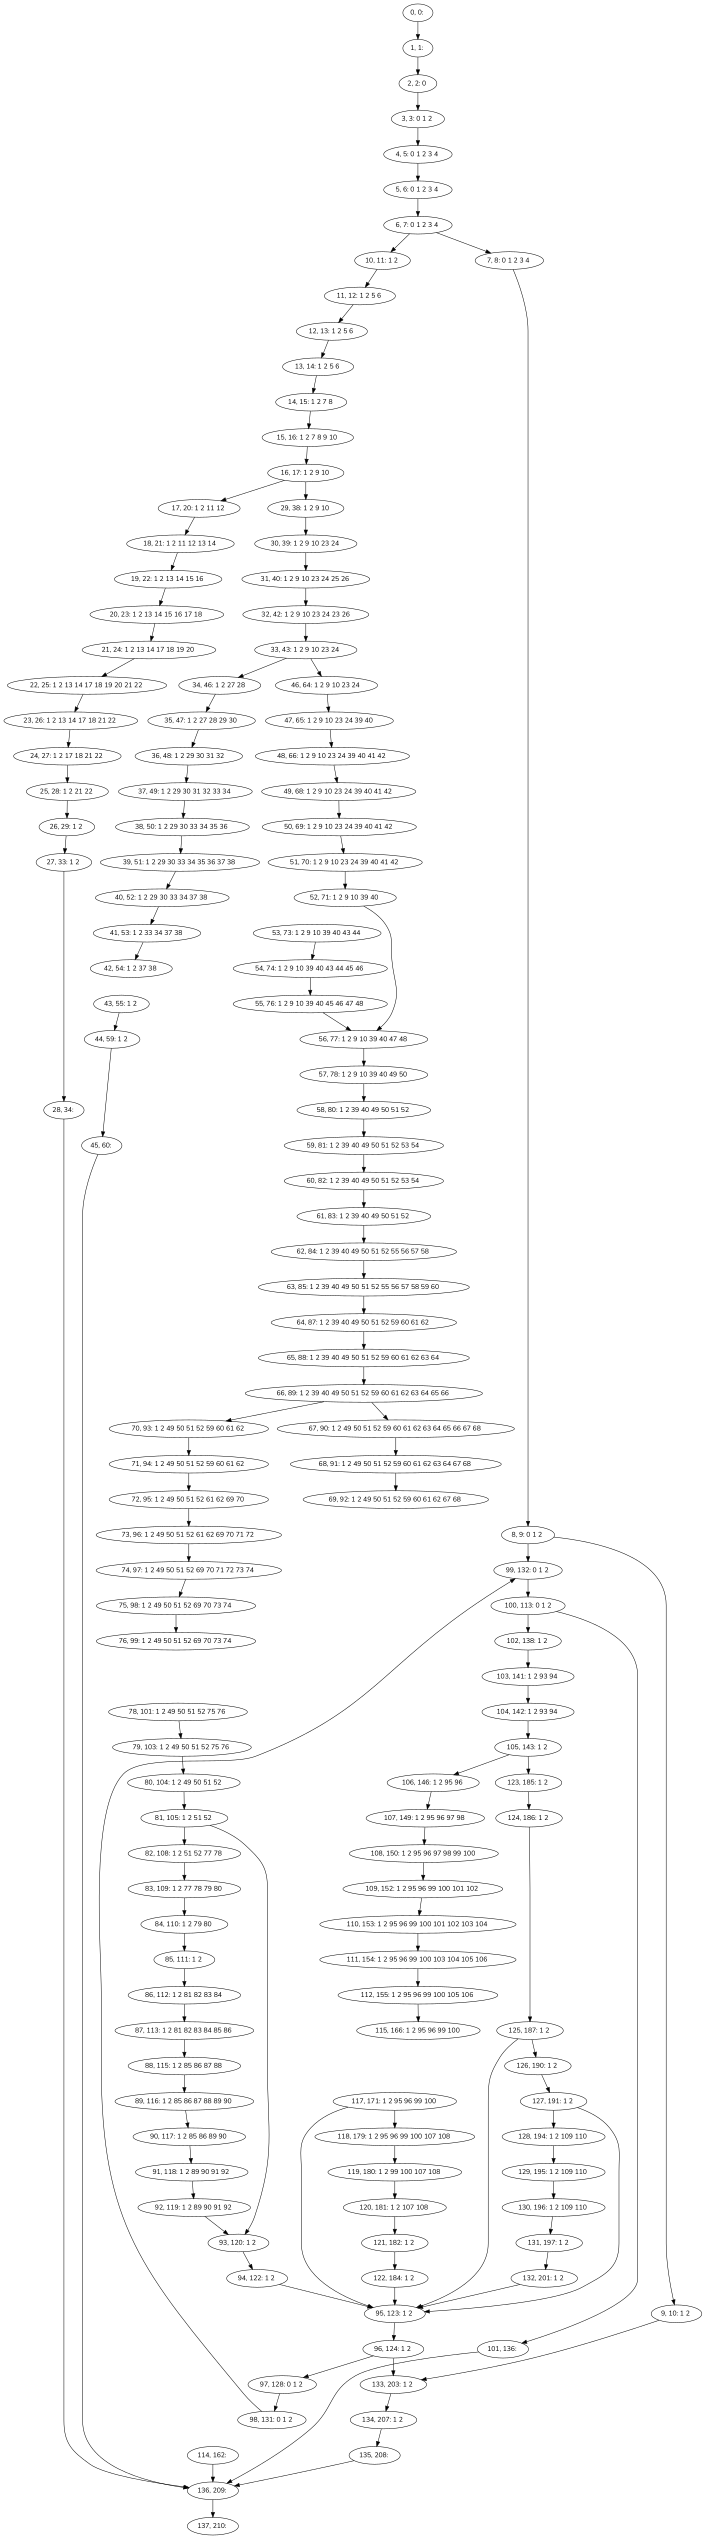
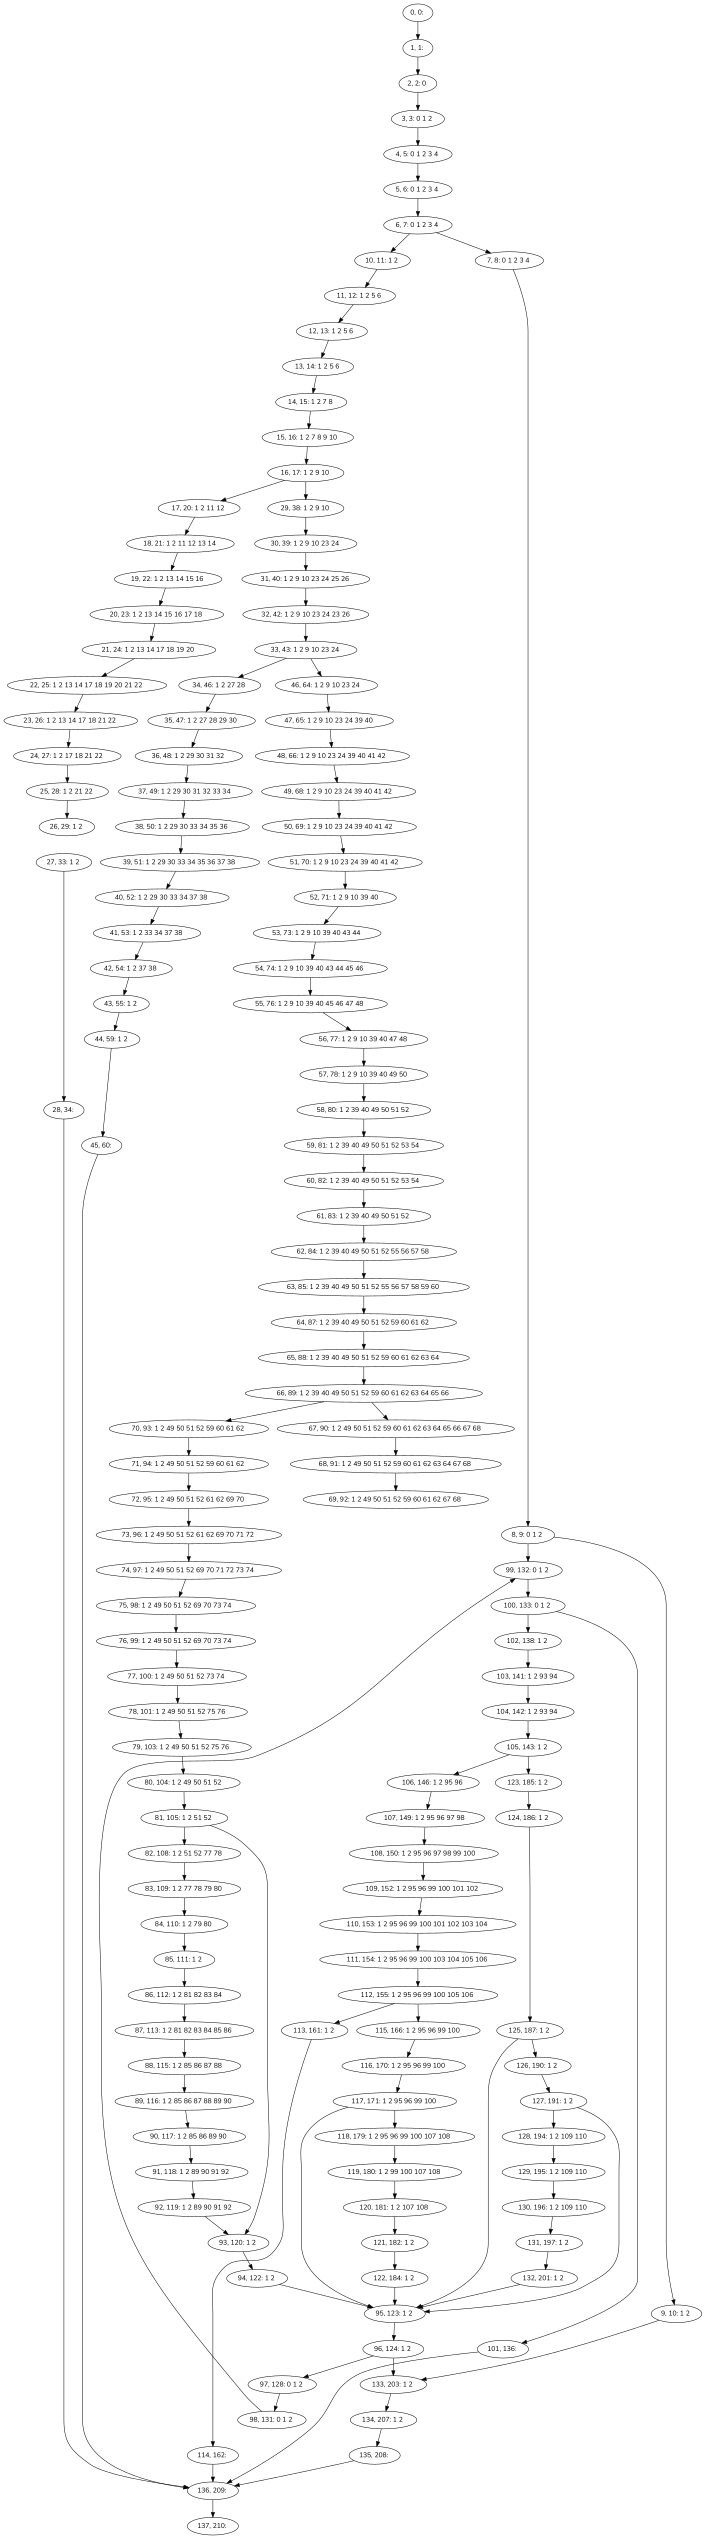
edge "26, 29: 1 2" -> "27, 33: 1 2": removed
edge "52, 71: 1 2 9 10 39 40" -> "56, 77: 1 2 9 10 39 40 47 48": now "52, 71: 1 2 9 10 39 40" -> "53, 73: 1 2 9 10 39 40 43 44"
edge "42, 54: 1 2 37 38" -> "43, 55: 1 2": added
node "100, 113: 0 1 2": label "100, 113: 0 1 2" -> "100, 133: 0 1 2"
node "77, 100: 1 2 49 50 51 52 73 74": added
node "113, 161: 1 2": added
node "116, 170: 1 2 95 96 99 100": added
